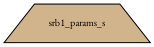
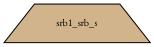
node "srb1_params_s": label "srb1_params_s" -> "srb1_srb_s"
